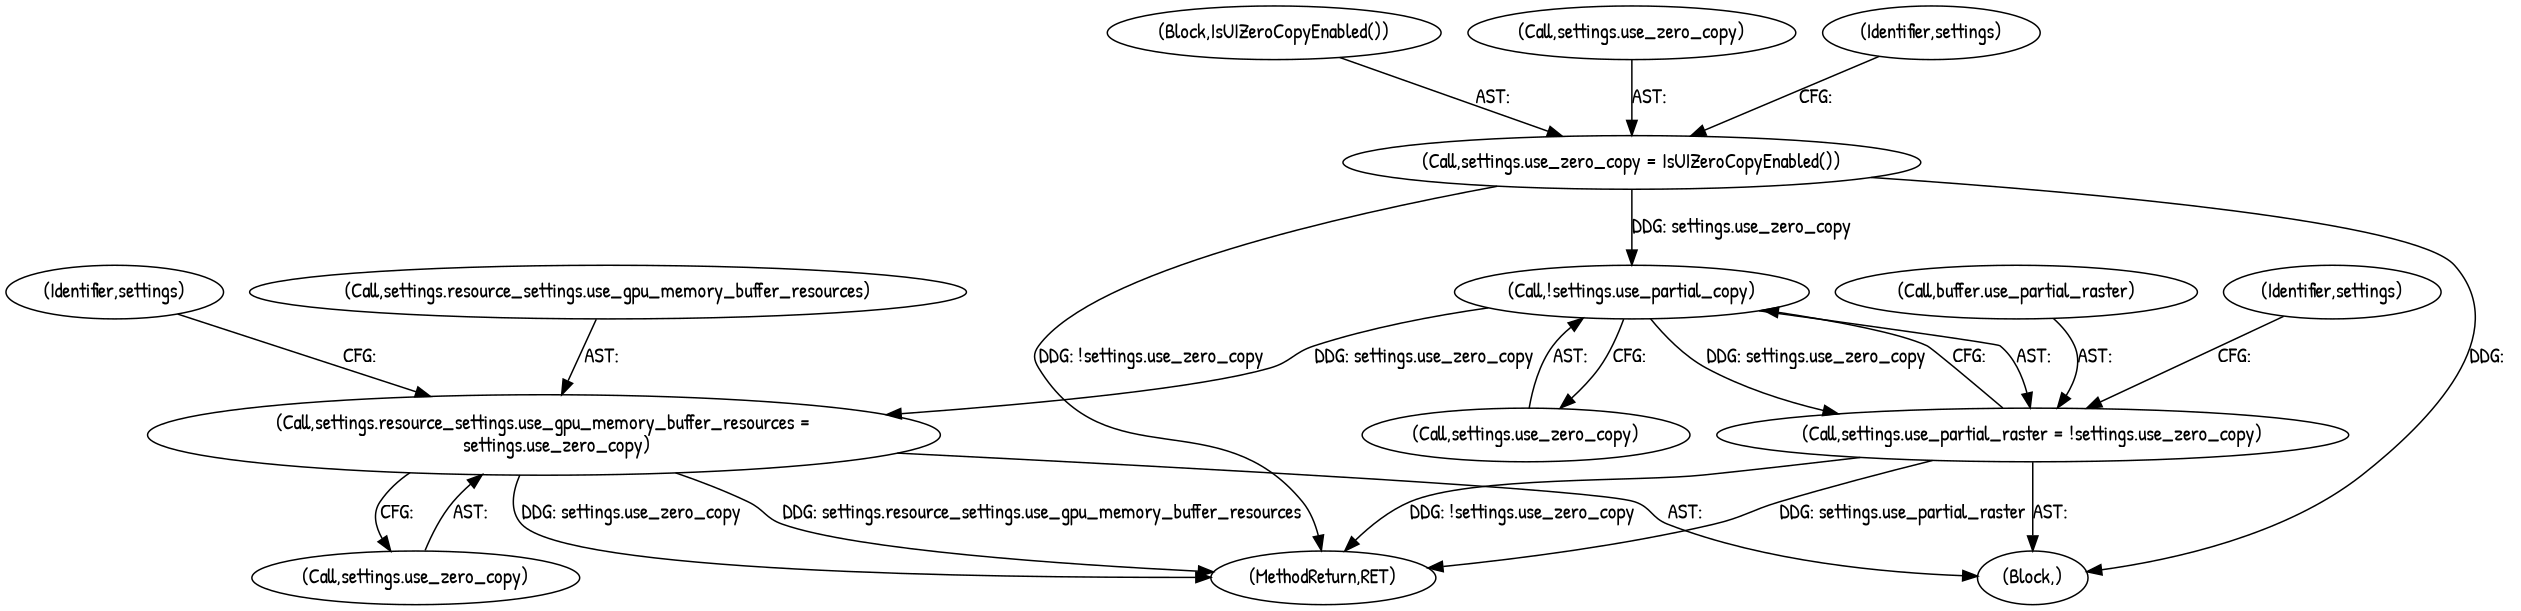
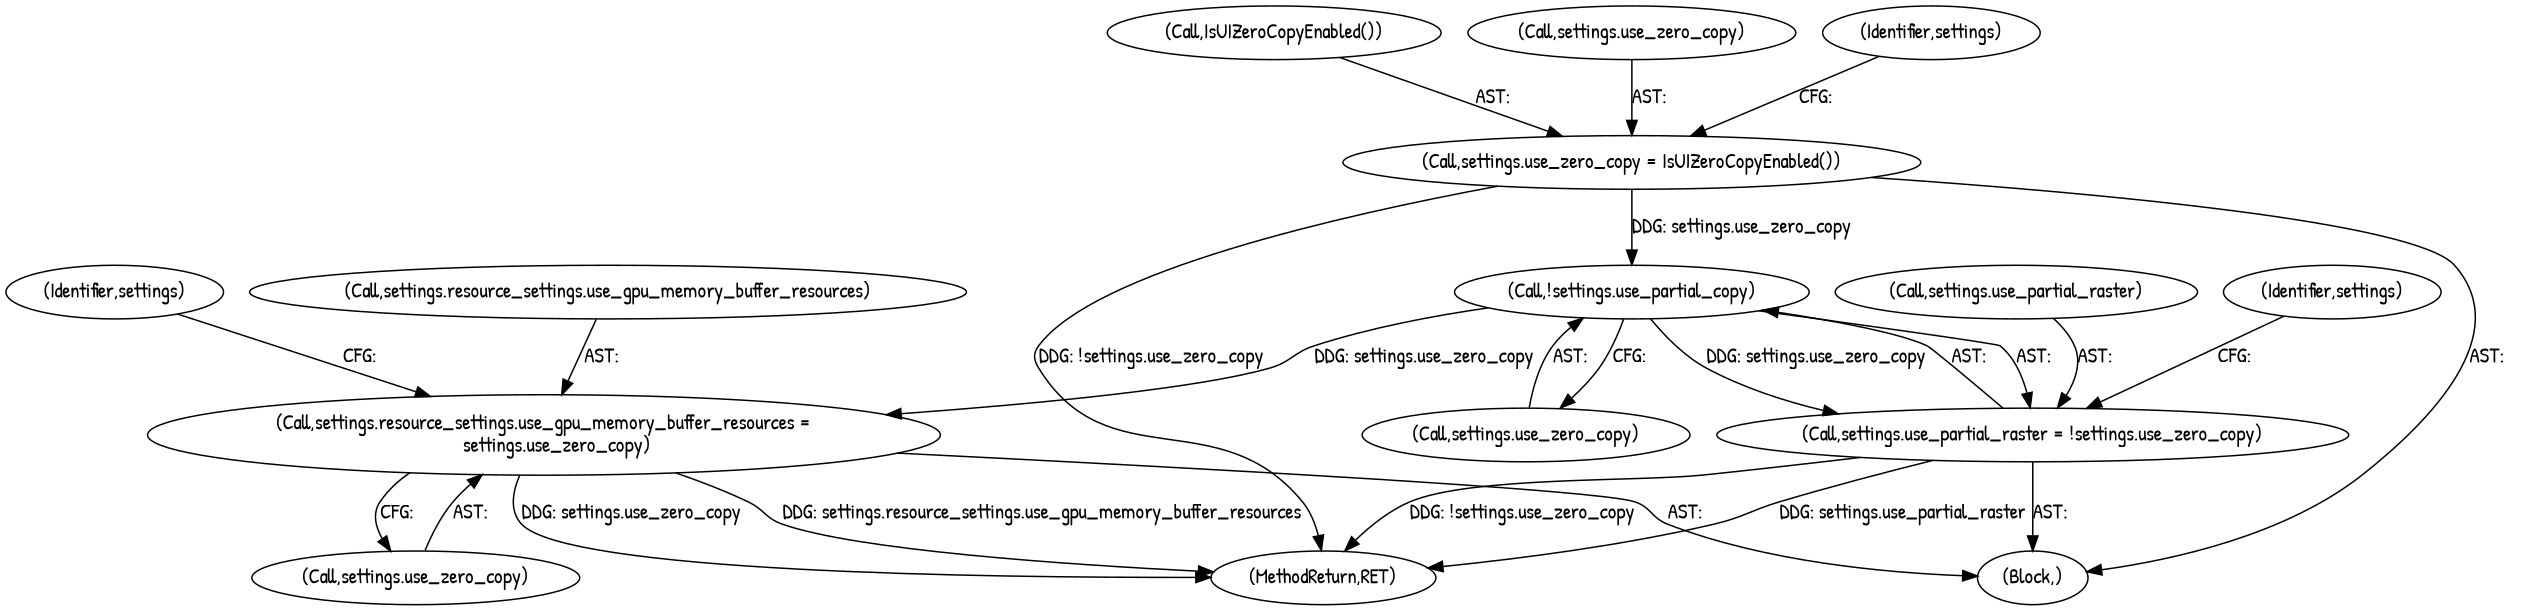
node "(Block,IsUIZeroCopyEnabled())": label "(Block,IsUIZeroCopyEnabled())" -> "(Call,IsUIZeroCopyEnabled())"
node "(Call,buffer.use_partial_raster)": label "(Call,buffer.use_partial_raster)" -> "(Call,settings.use_partial_raster)"
edge "(Call,settings.use_partial_raster = !settings.use_zero_copy)" -> "(Call,!settings.use_partial_copy)": label "CFG: " -> "AST: "
edge "(Call,settings.use_zero_copy = IsUIZeroCopyEnabled())" -> "(Block,)": label "DDG: " -> "AST: "
